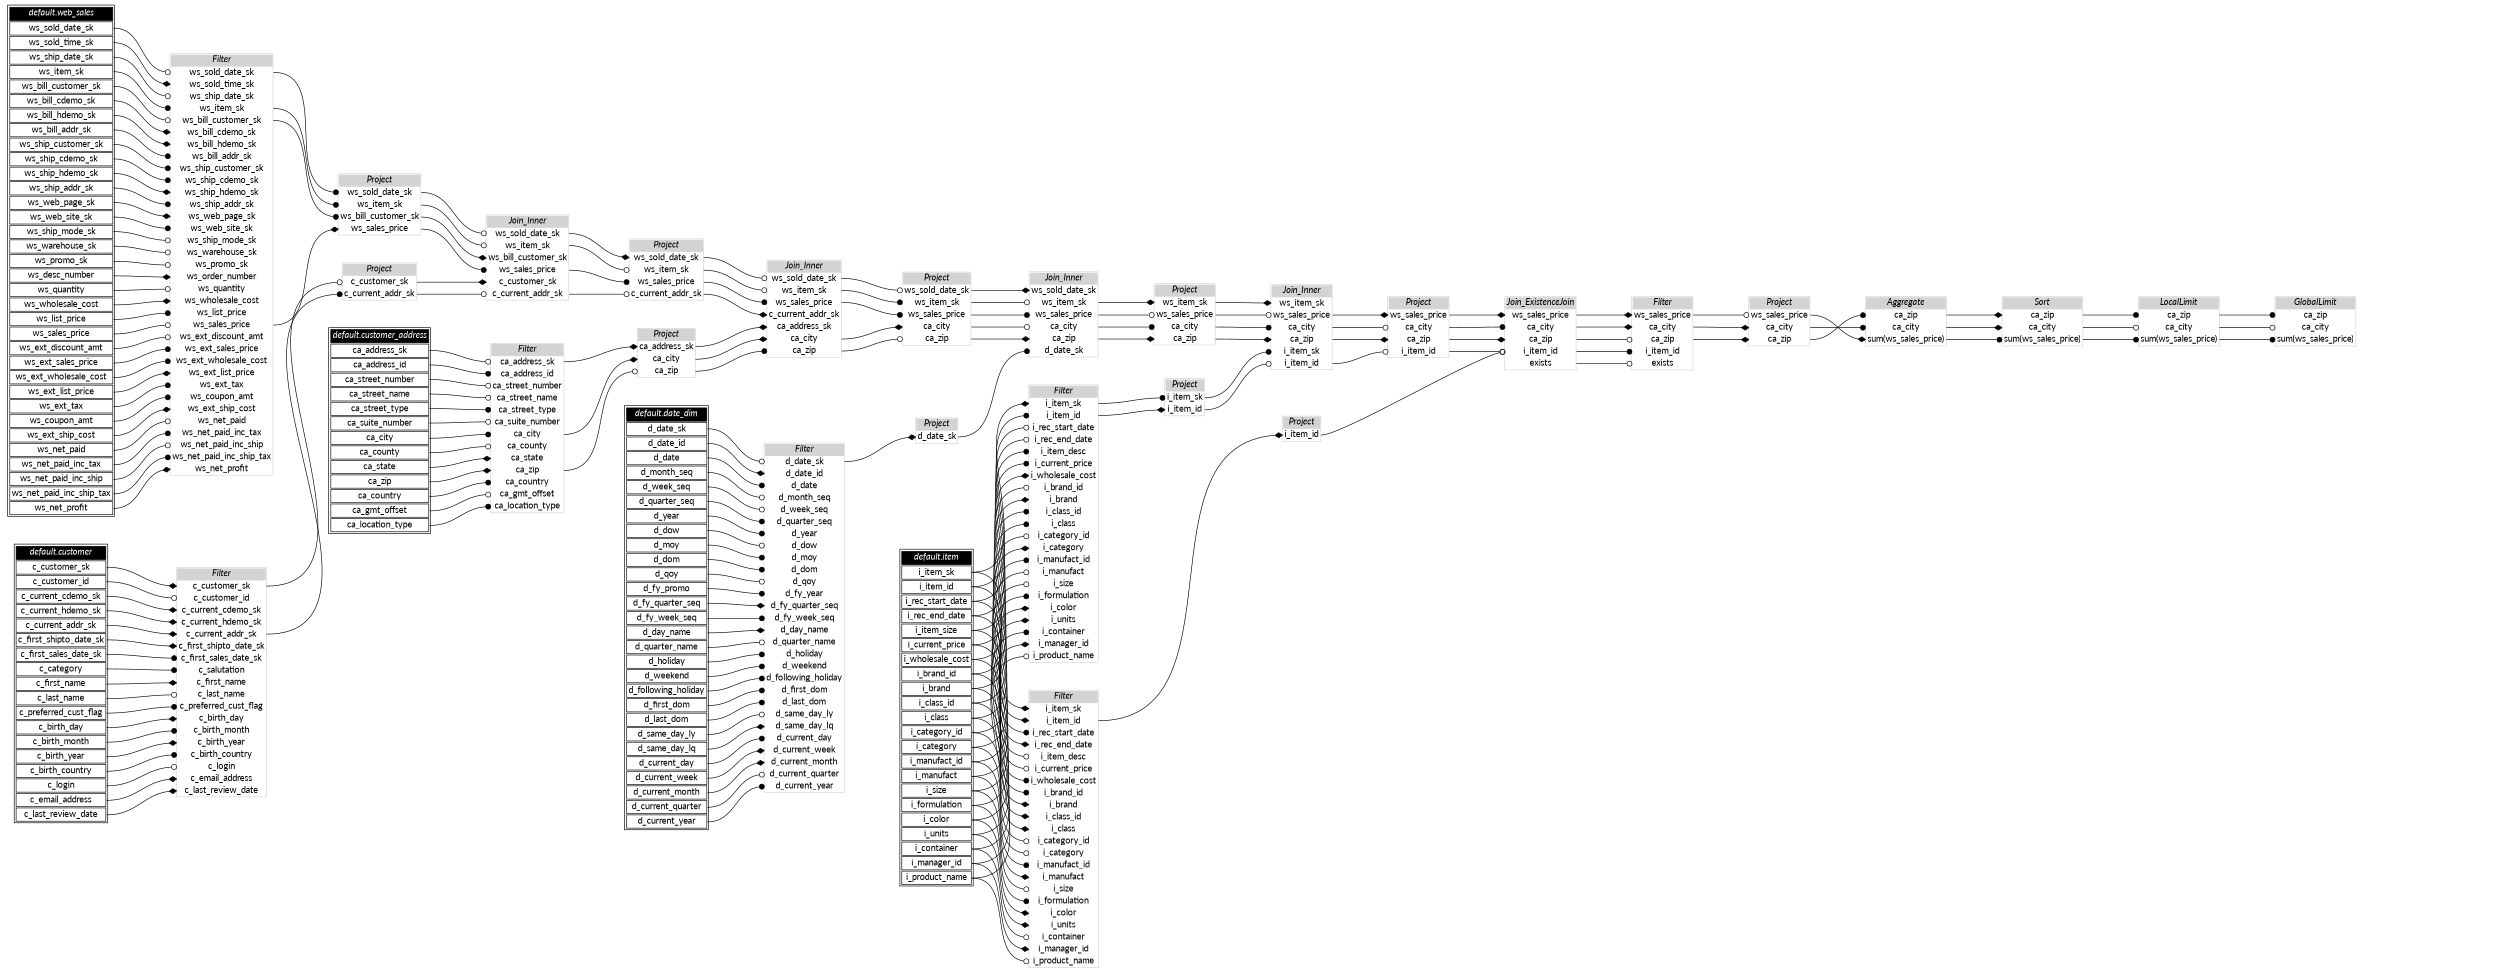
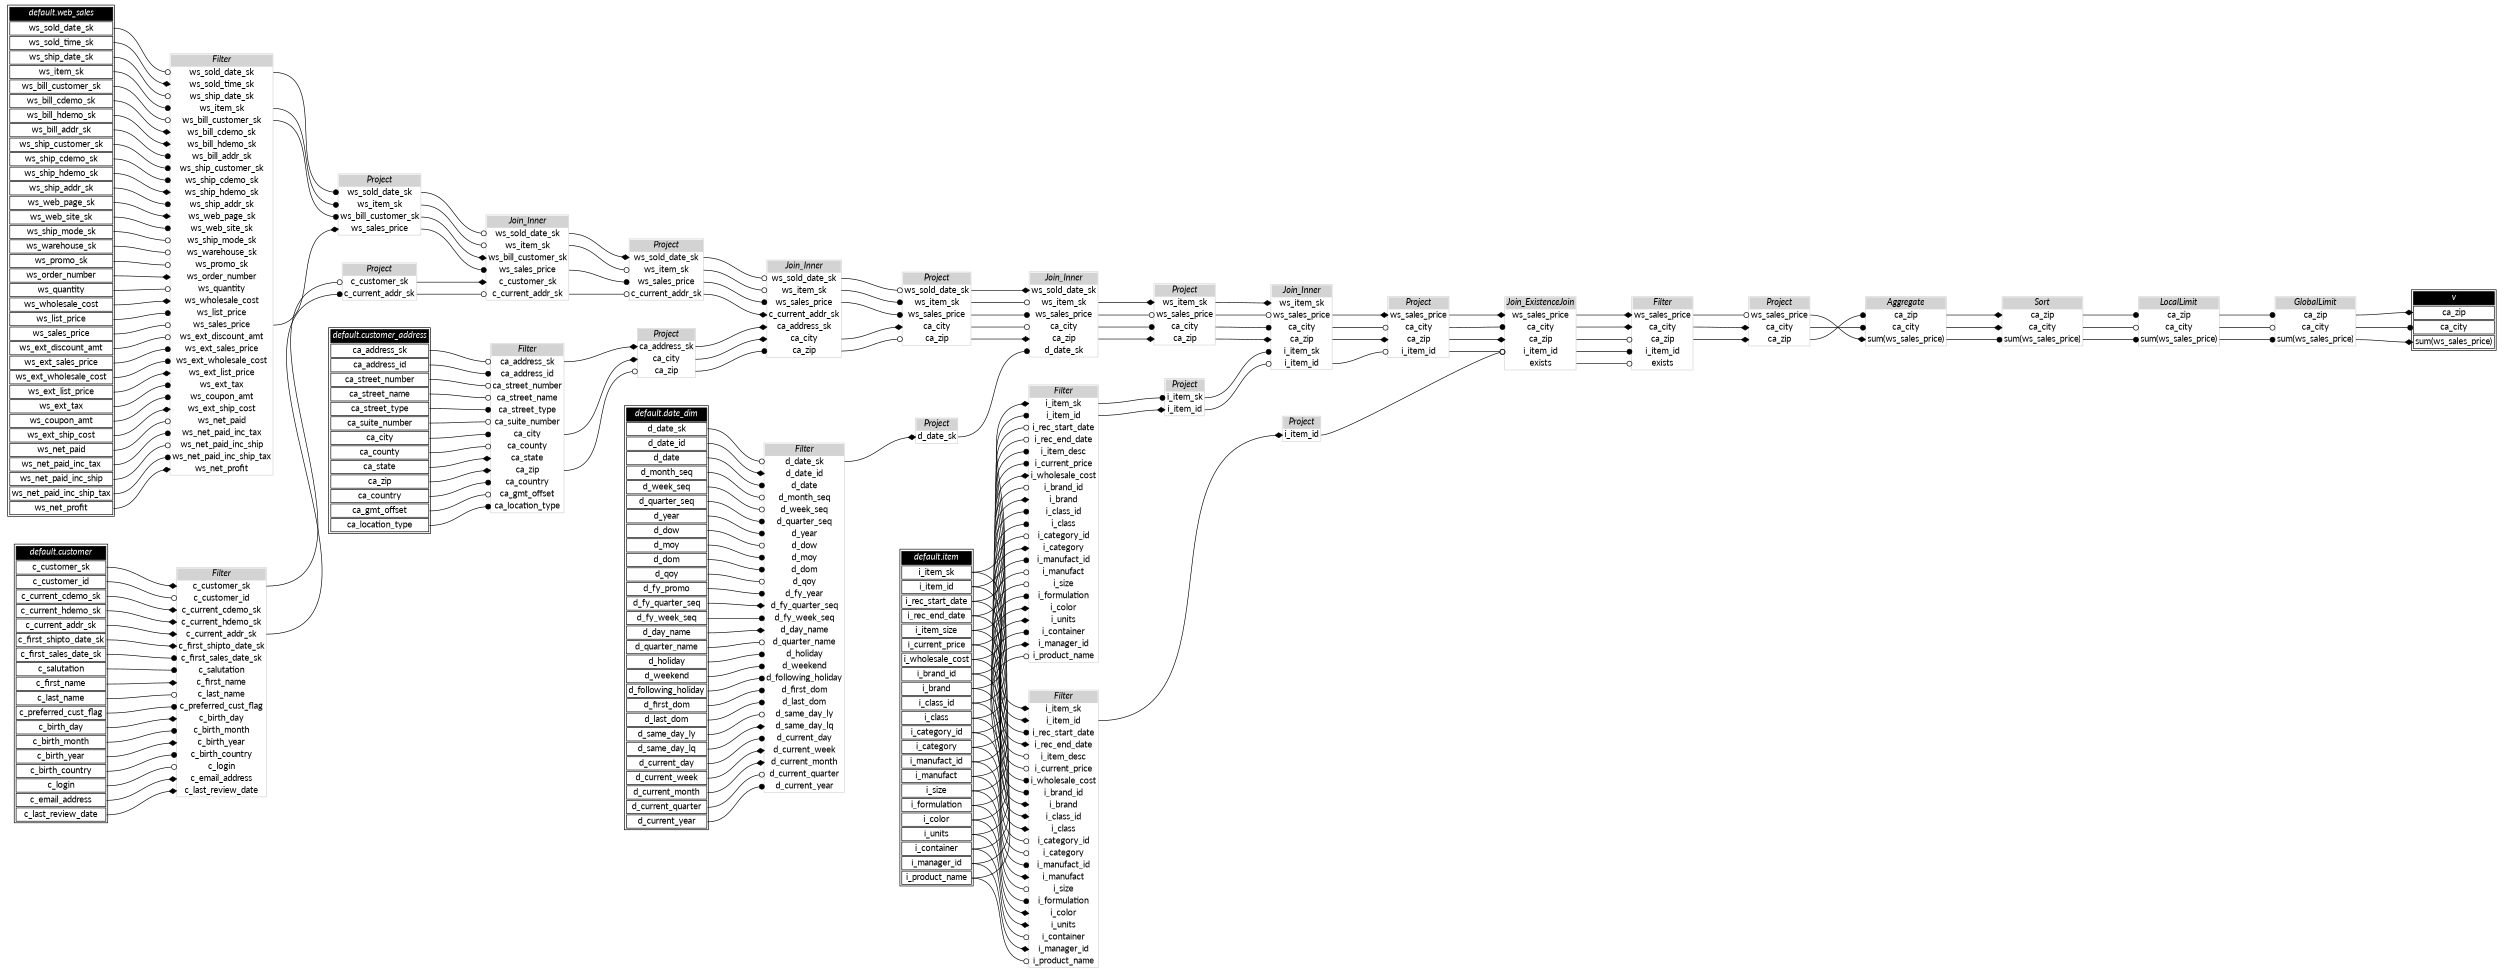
node "default.web_sales": text "ws_desc_number" -> "ws_order_number"
node "v": added
node "default.customer": text "c_category" -> "c_salutation"
